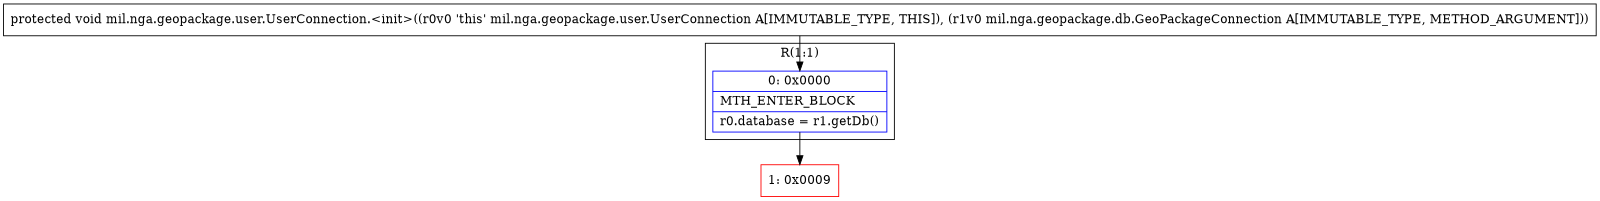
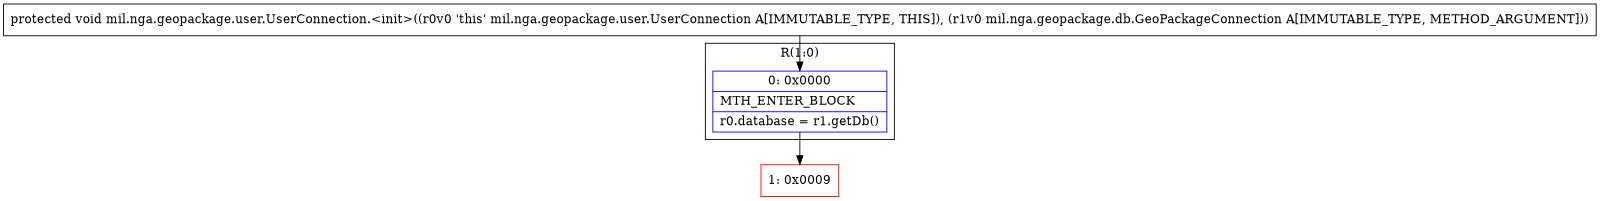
cluster "R(1:1)": label "R(1:1)" -> "R(1:0)"
